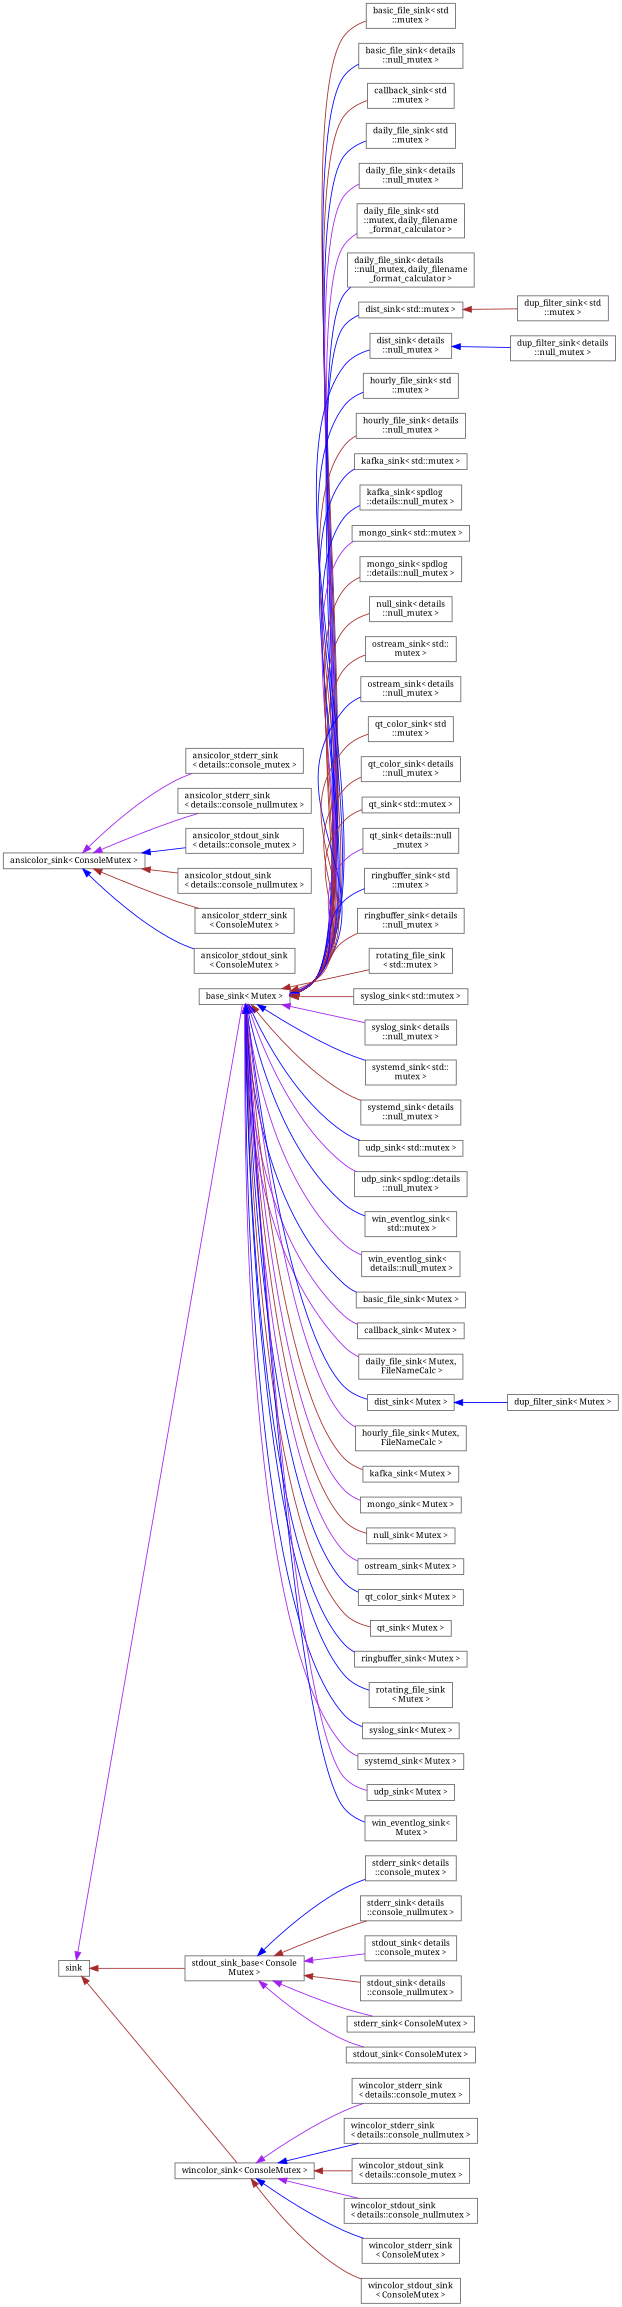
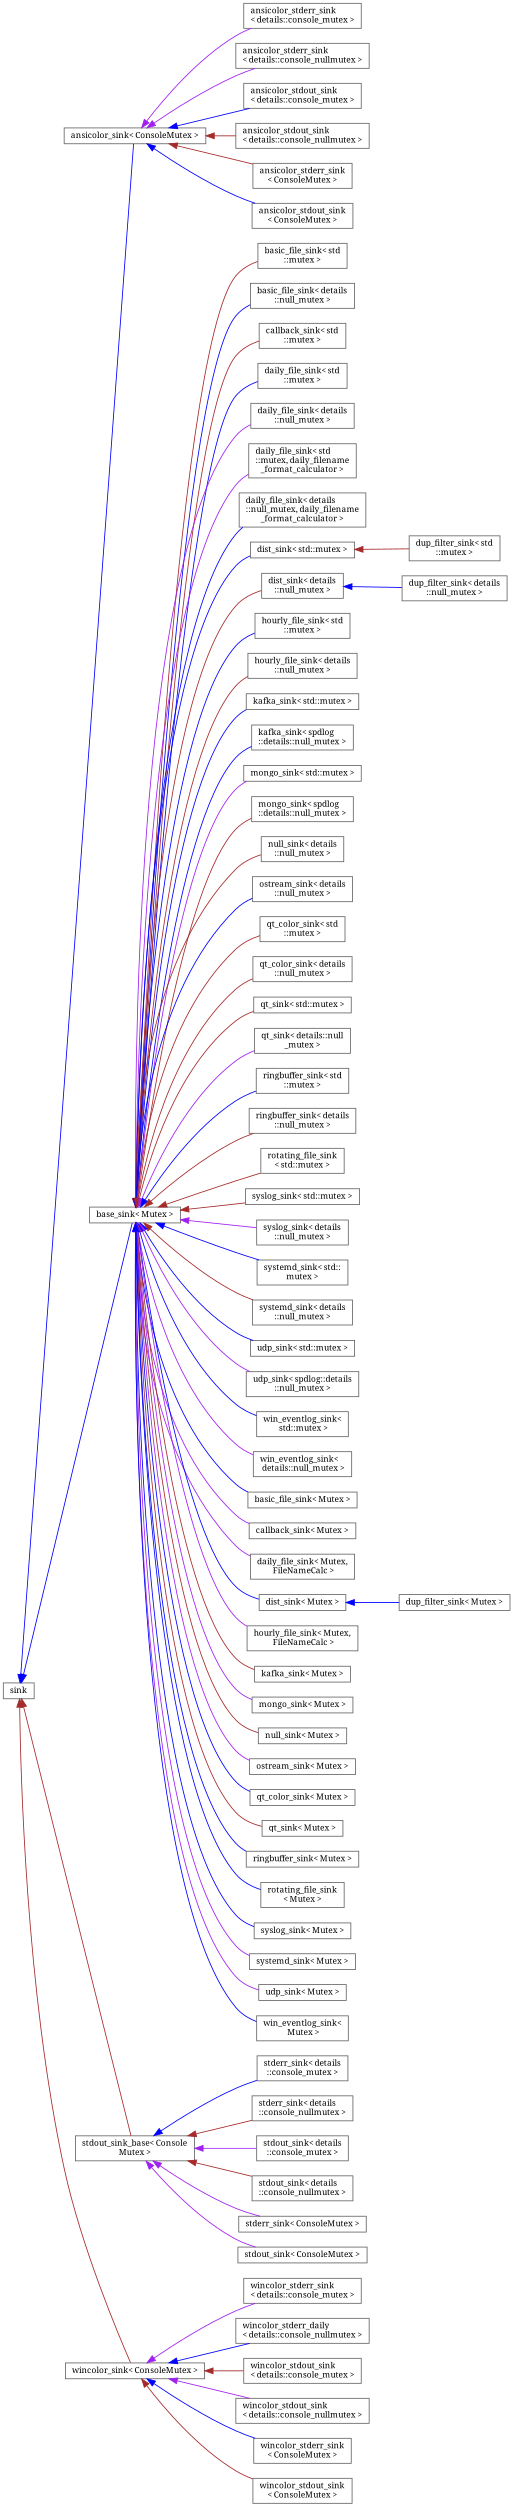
node "ostream_sink< std:: mutex >": removed
edge "dist_sink< details ::null_mutex >" -> "base_sink< Mutex >": color blue -> brown
edge "ansicolor_sink< ConsoleMutex >" -> "sink": added
edge "base_sink< Mutex >" -> "sink": color purple -> blue
node "wincolor_stderr_sink < details::console_nullmutex >": label "wincolor_stderr_sink < details::console_nullmutex >" -> "wincolor_stderr_daily < details::console_nullmutex >"
